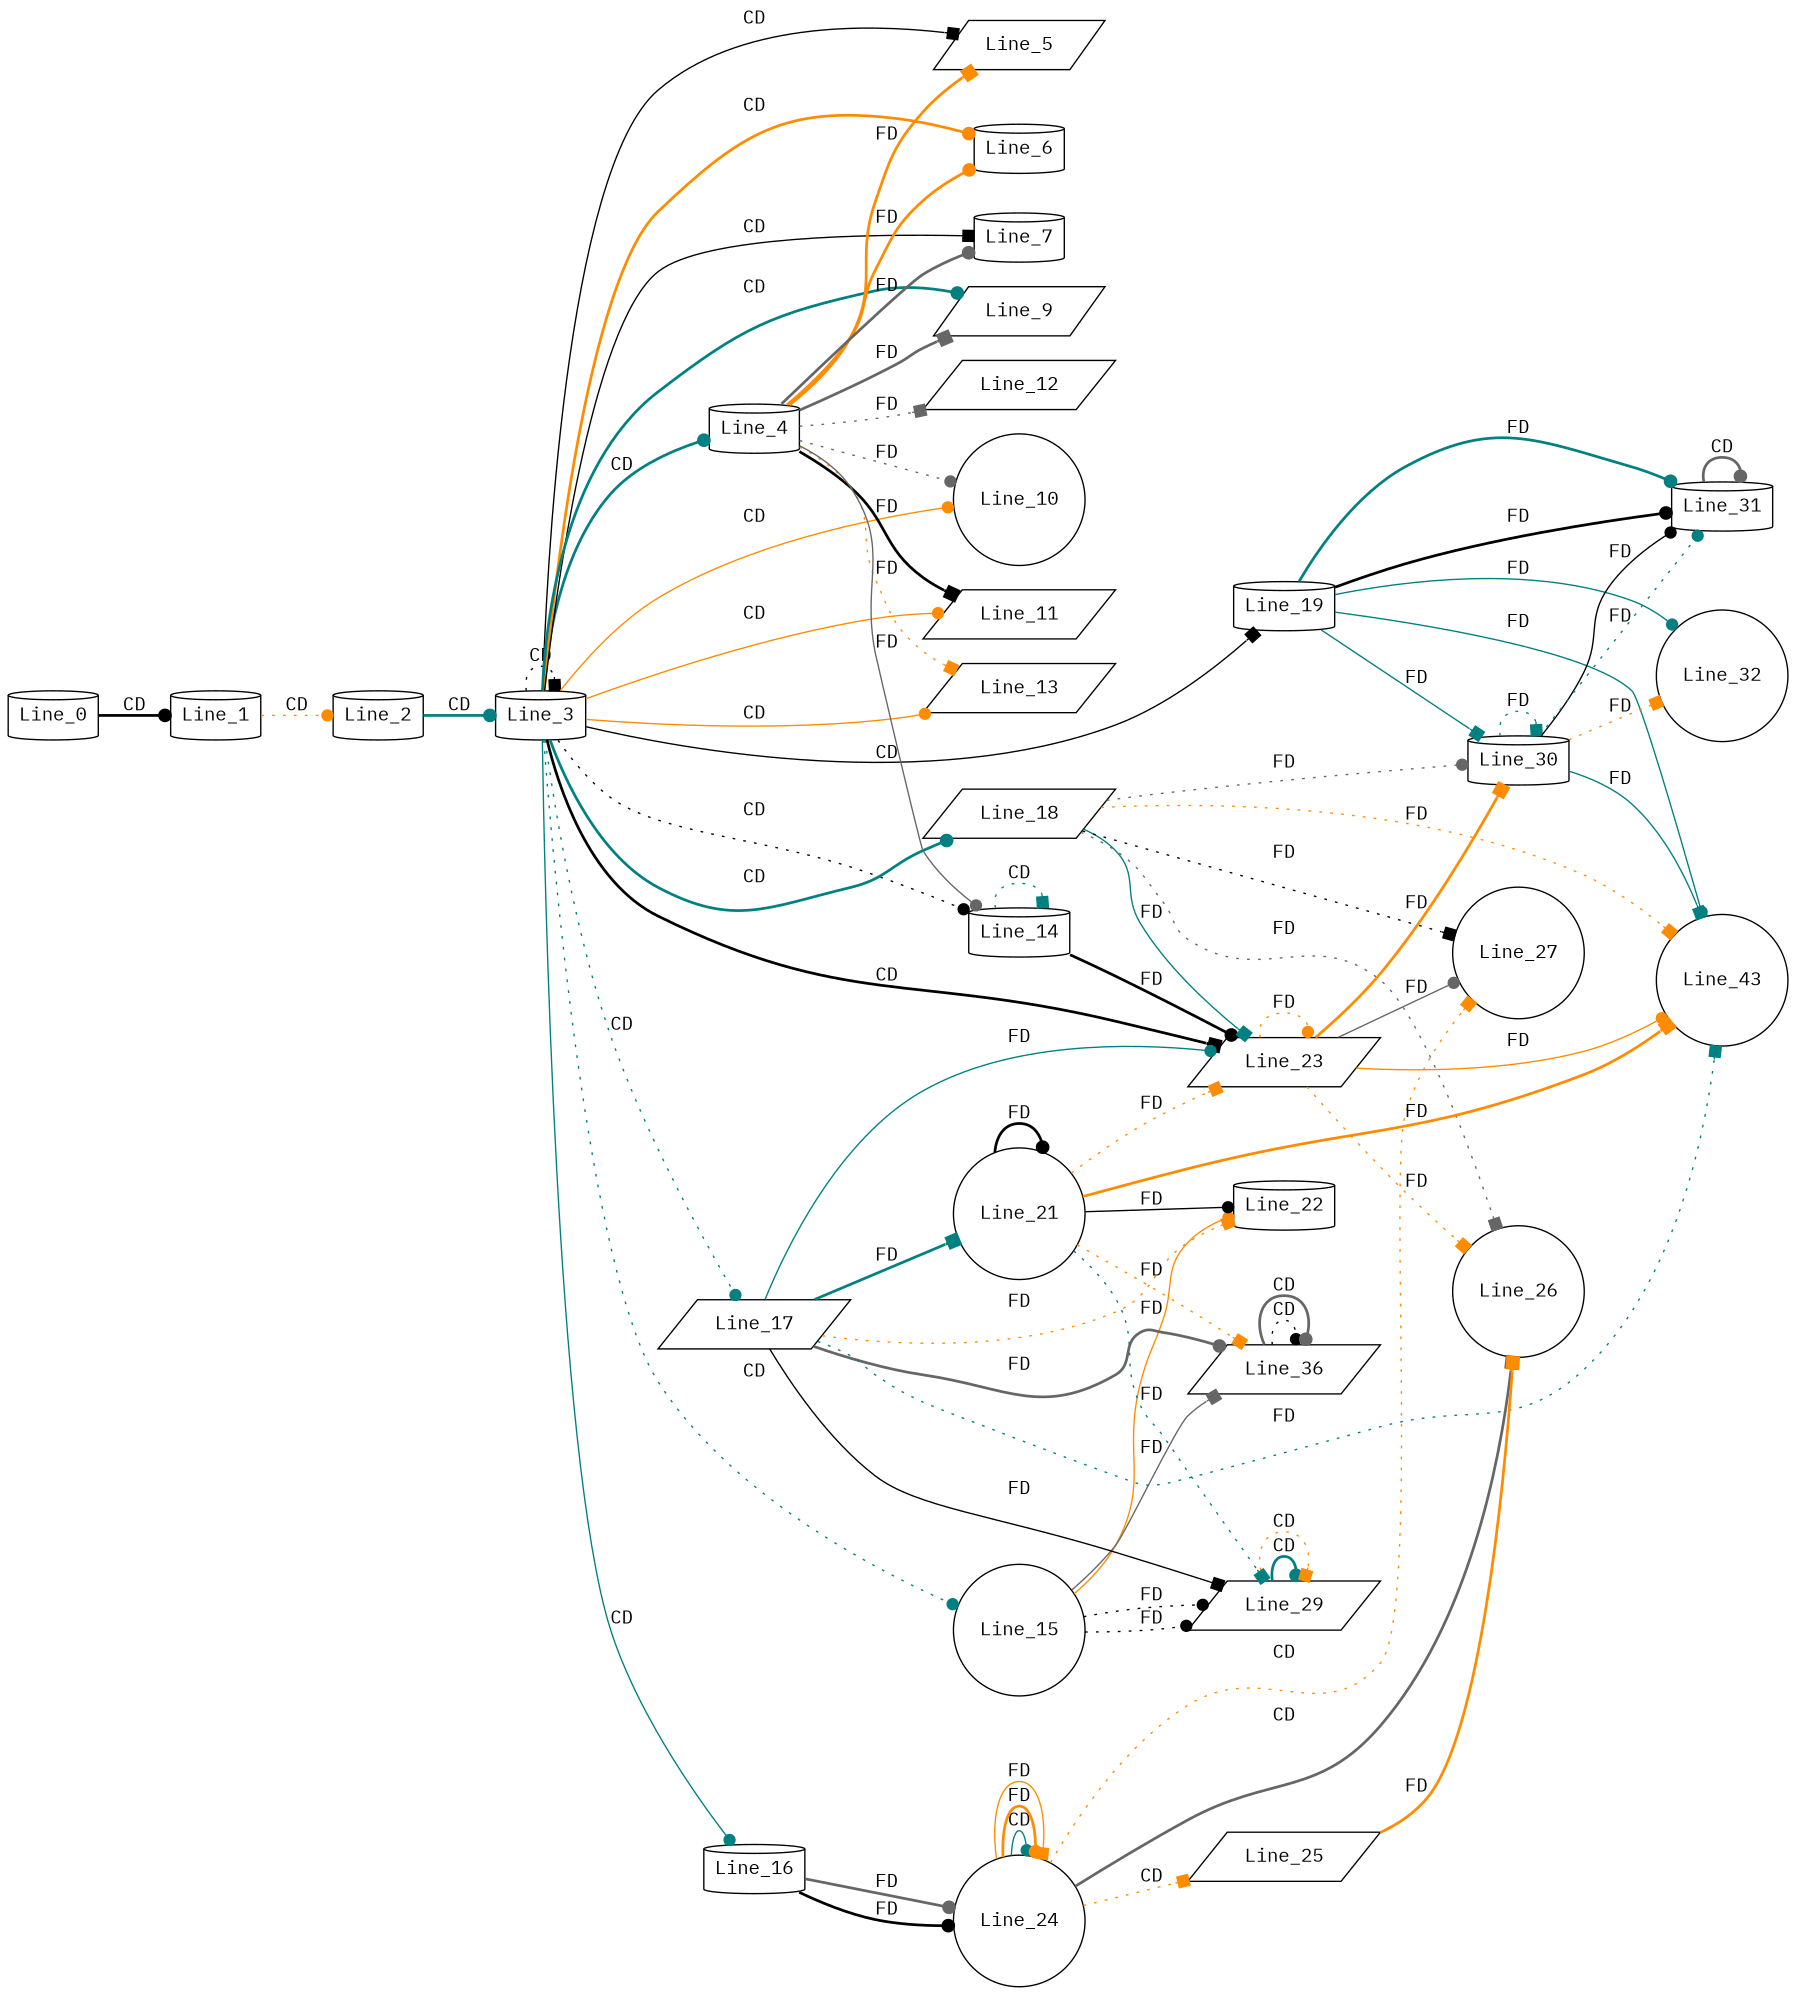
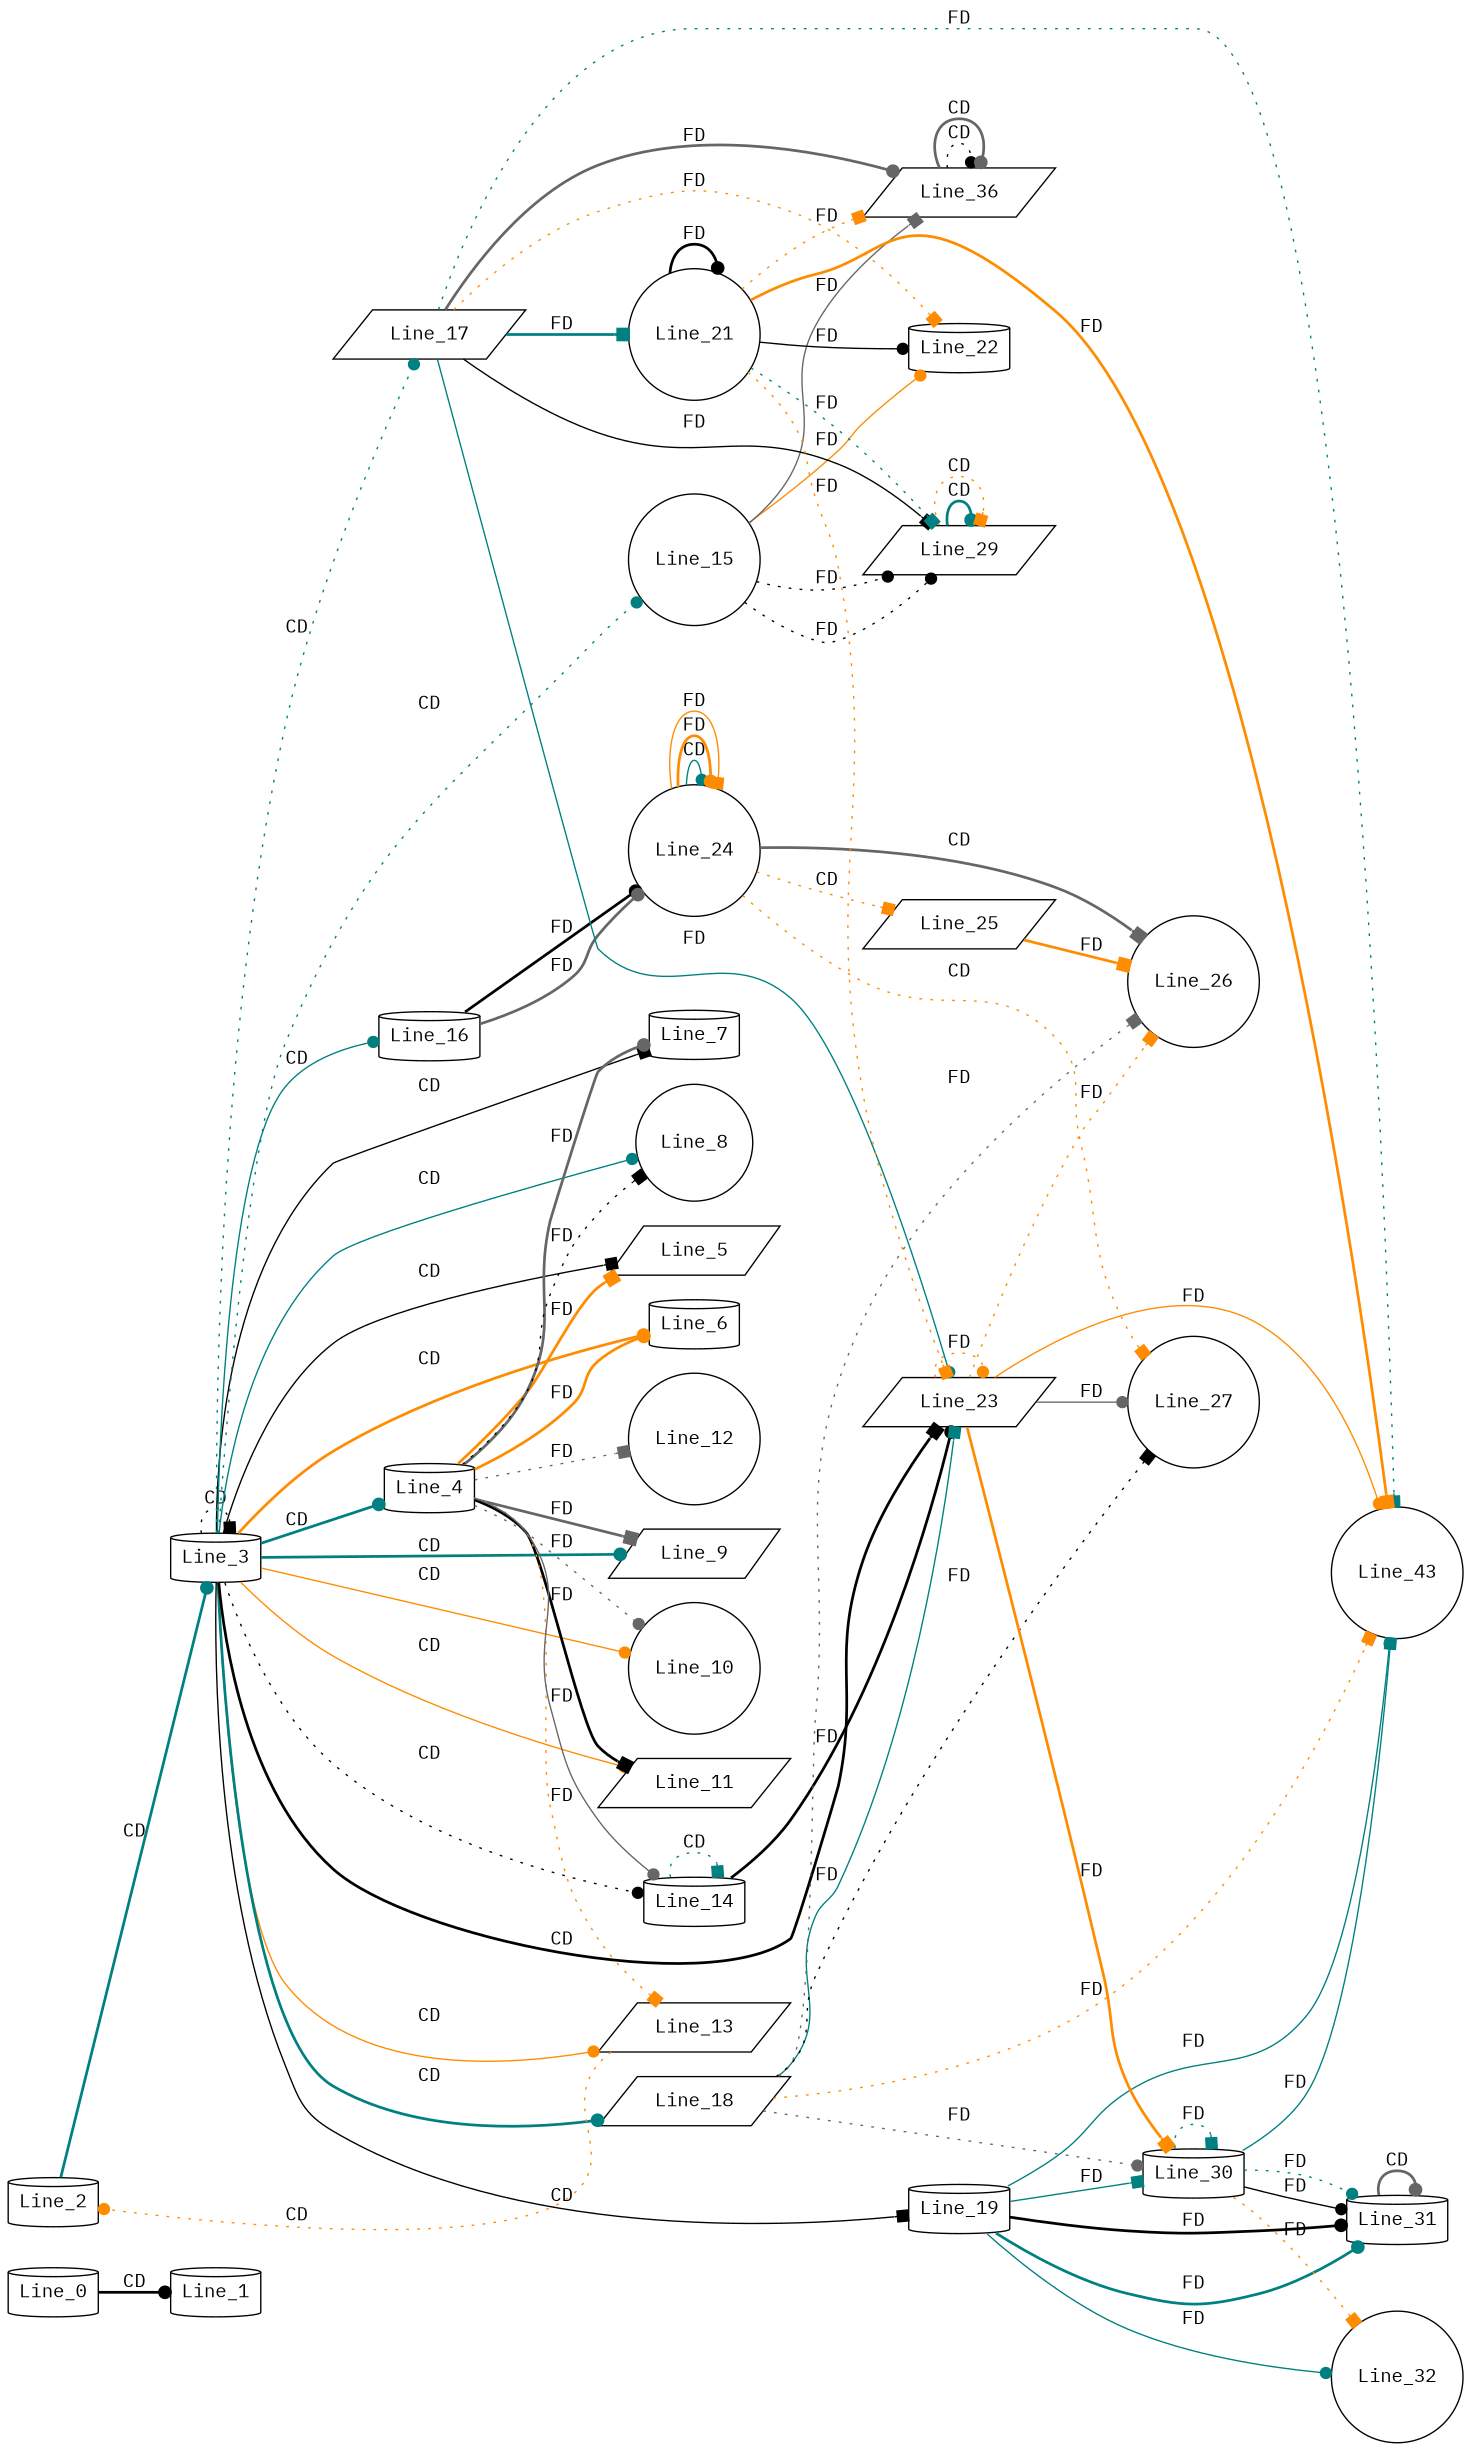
node "Line_12": shape parallelogram -> circle
edge "Line_1" -> "Line_2": now "Line_13" -> "Line_2"
node "Line_8": added
